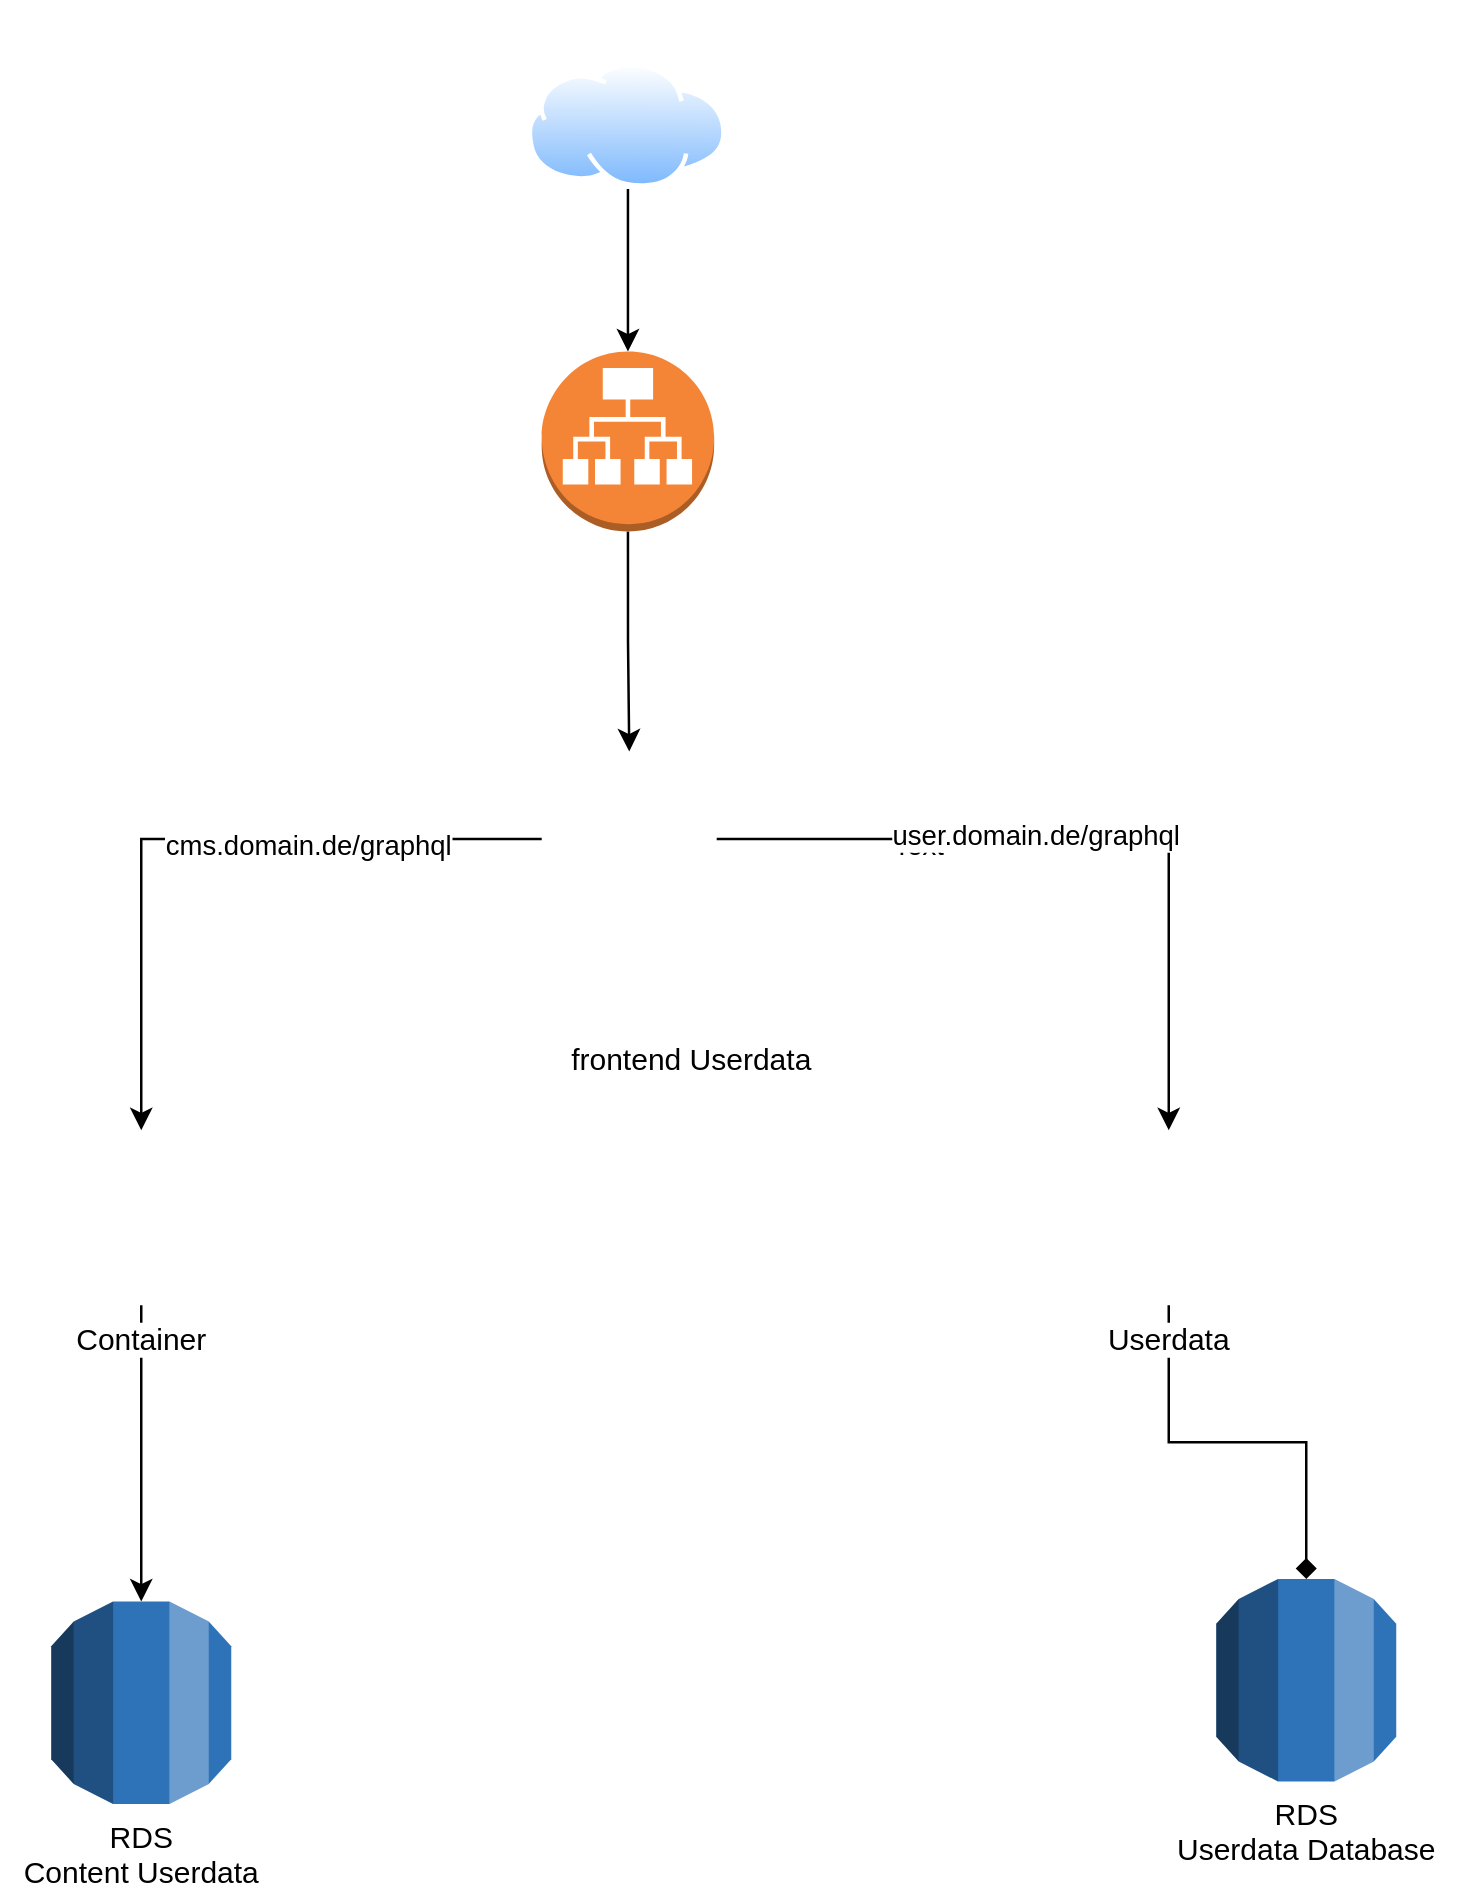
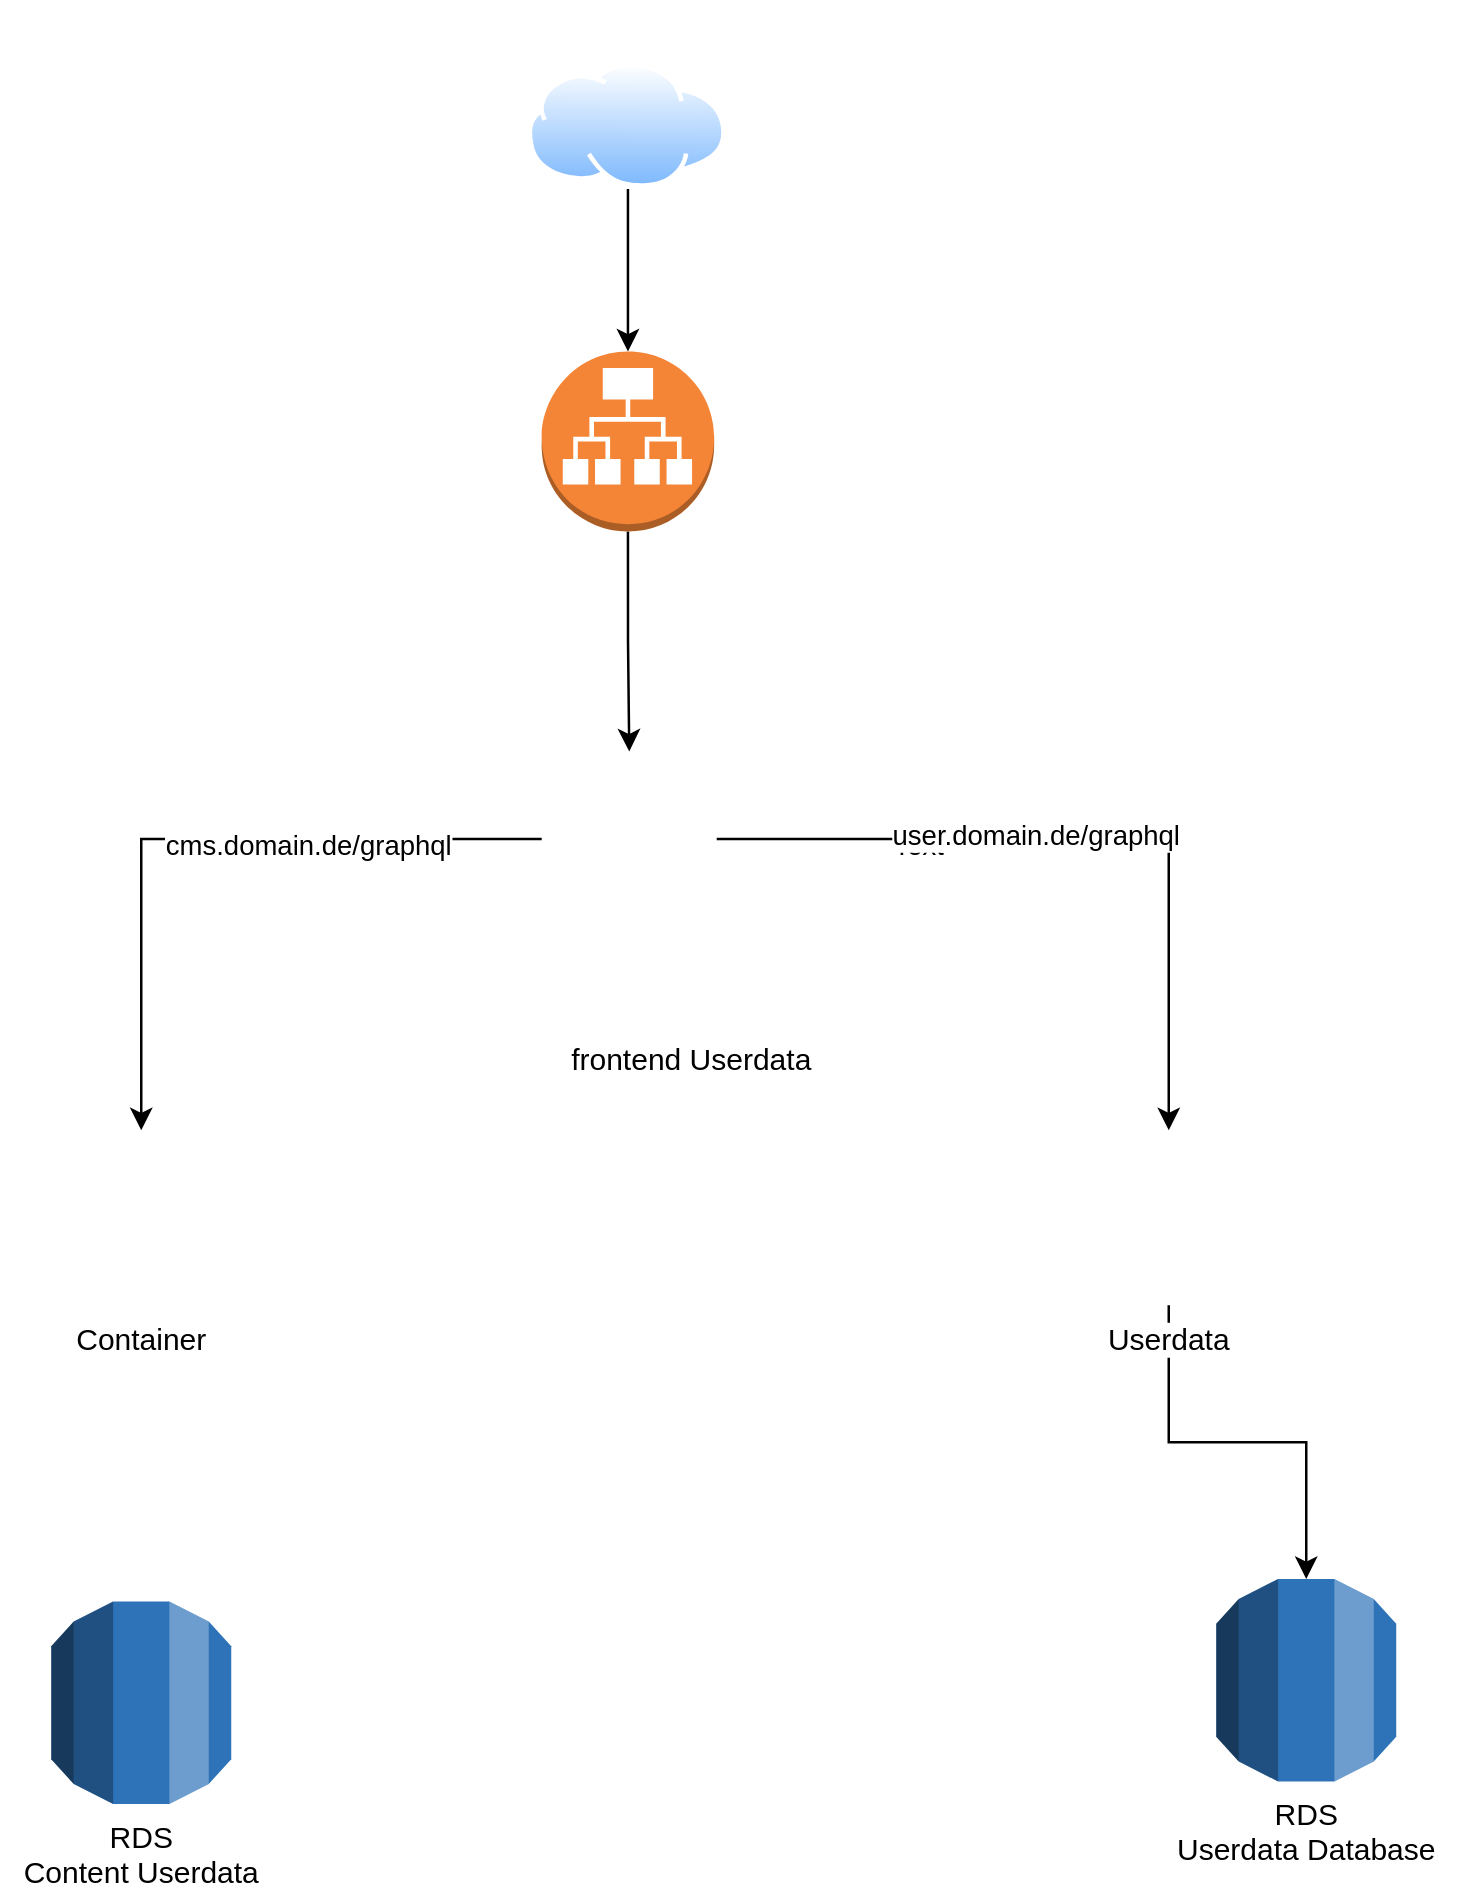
edge "Container" -> "RDS Content Userdata": removed
edge "Userdata" -> "RDS Userdata Database": arrowhead diamond -> classic
